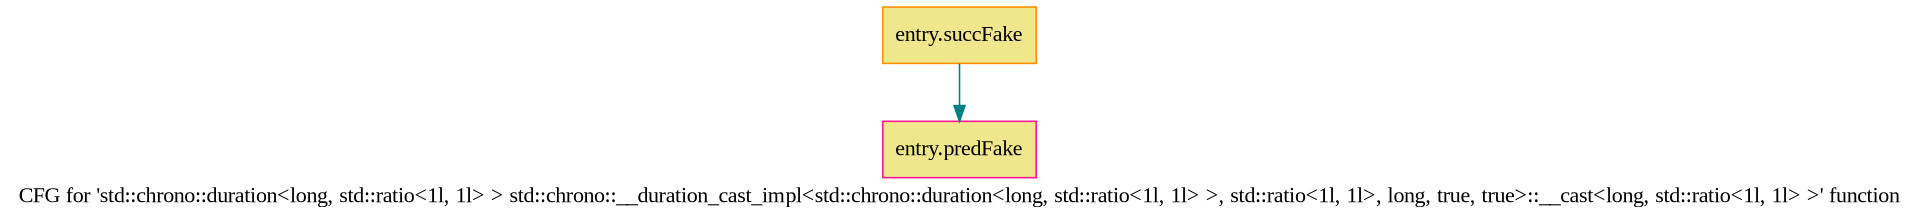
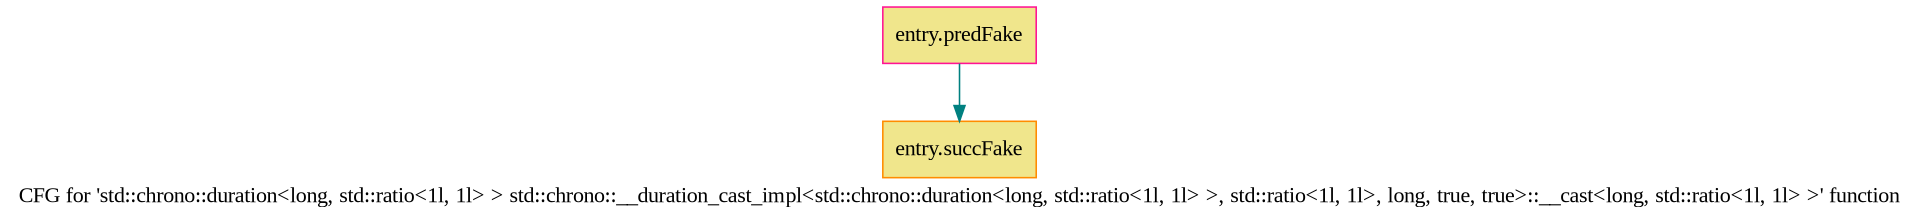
edge "entry.succFake" -> "entry.predFake": reversed
